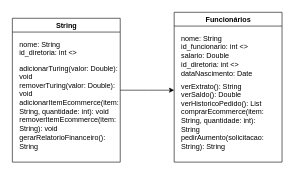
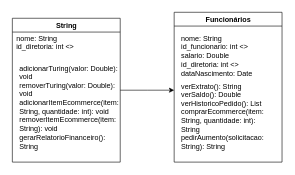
node "nome: String id_diretoria: int >": moved (66, 48) -> (63, 42)
